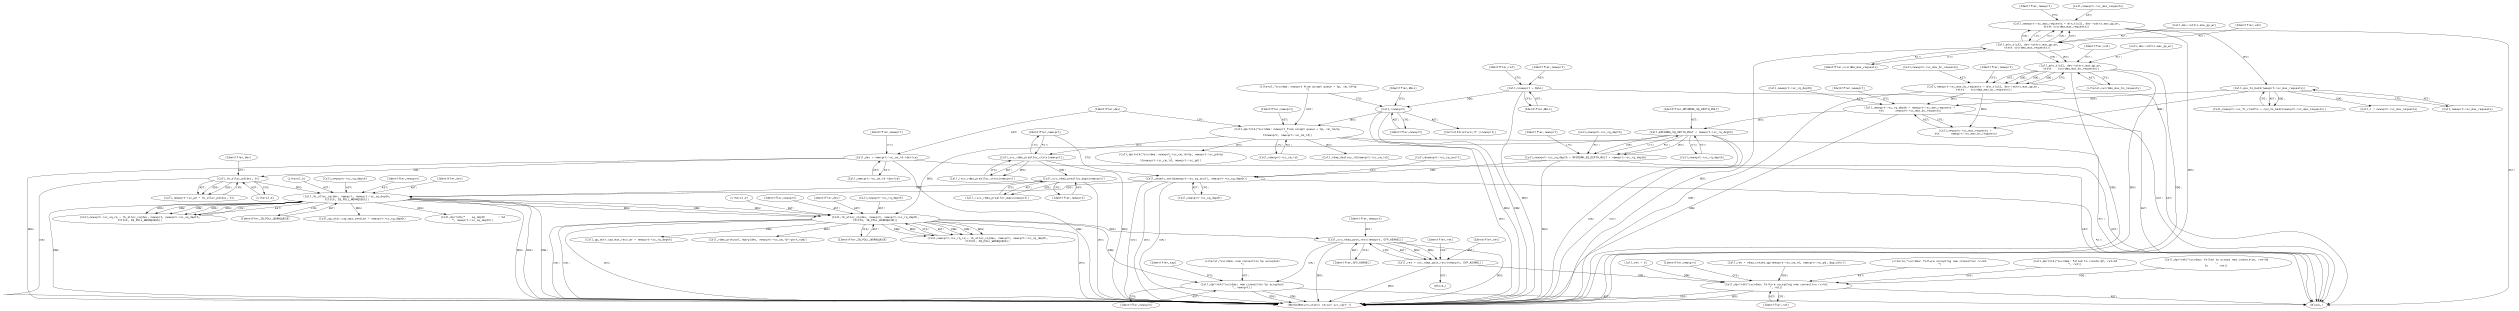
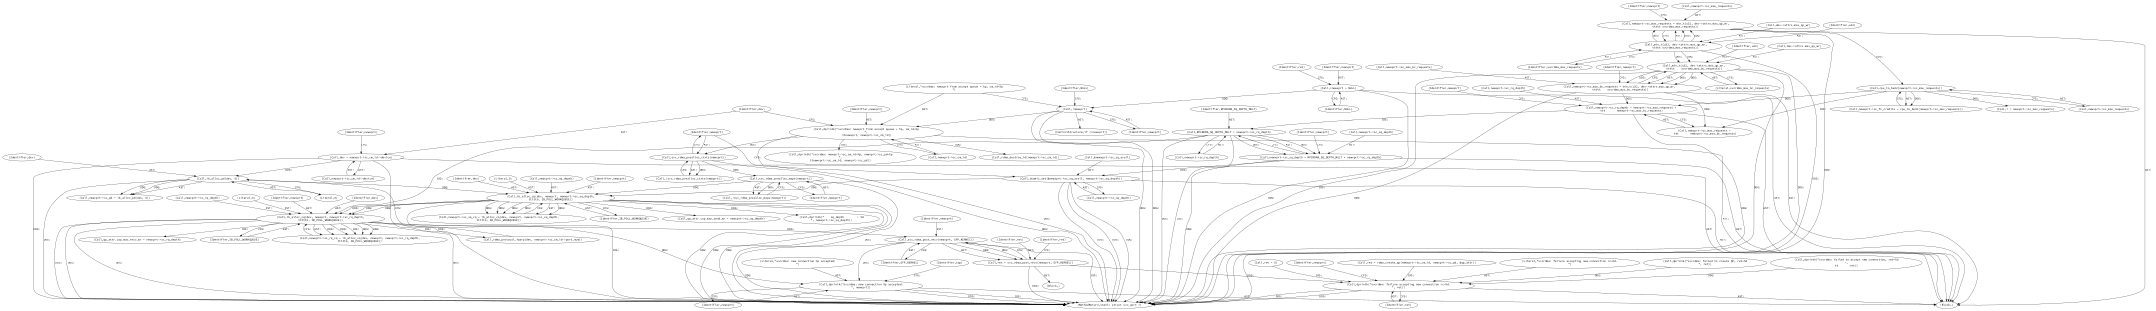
edge "(Call,newxprt->sc_pd = ib_alloc_pd(dev, 0))" -> "(Call,ib_alloc_pd(dev, 0))": now "(Call,rdma_protocol_iwarp(dev, newxprt->sc_cm_id->port_num))" -> "(Call,ib_alloc_pd(dev, 0))"
